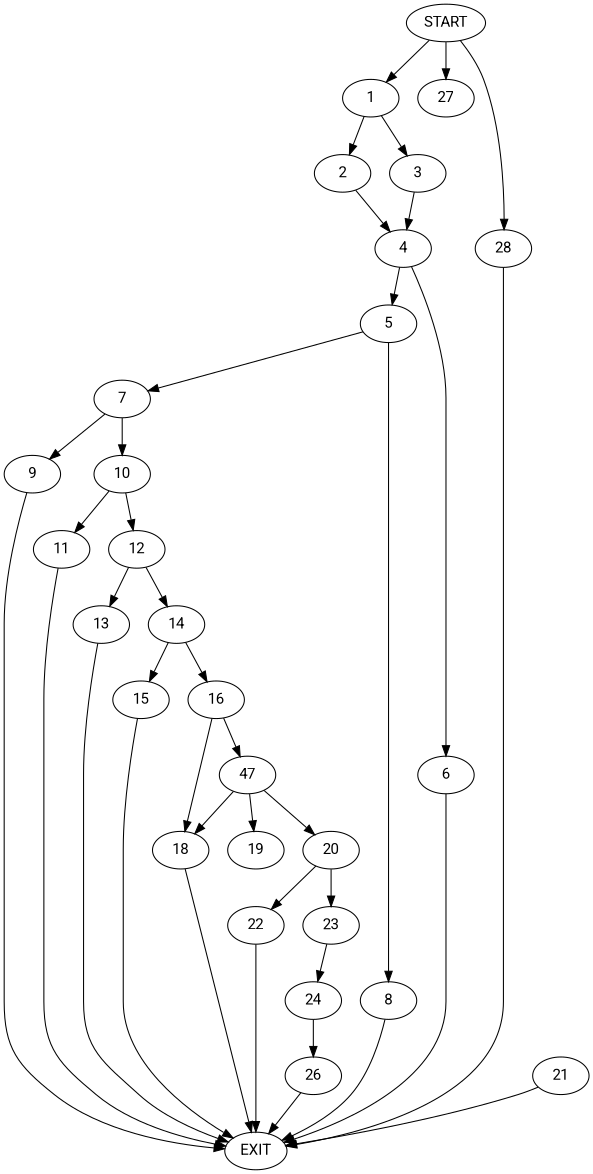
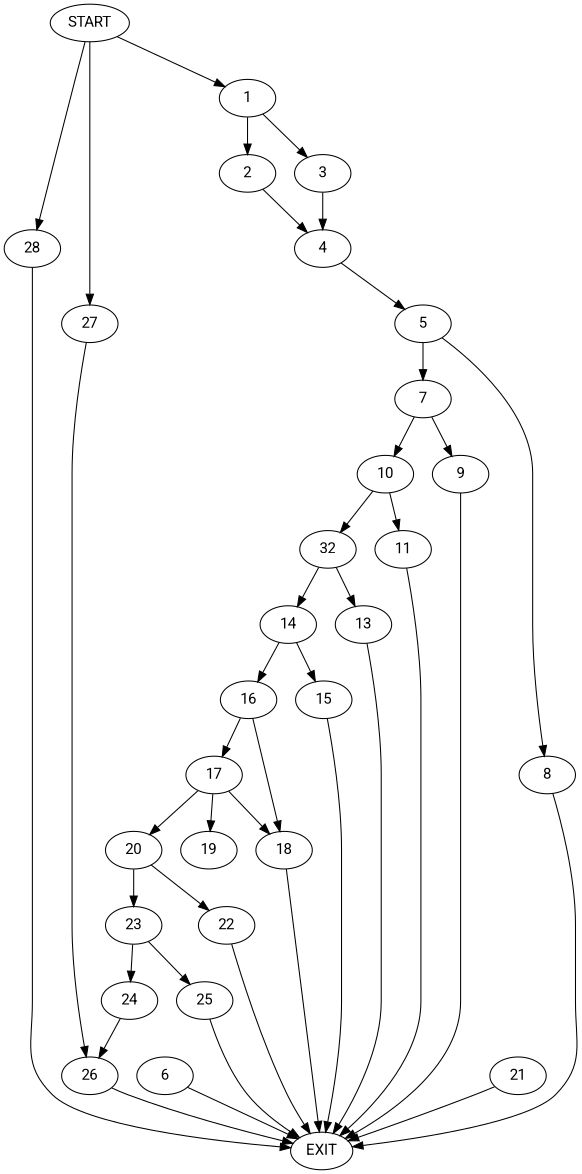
edge "4" -> "6": removed
node "12": label "12" -> "32"
edge "27" -> "26": added
node "47": label "47" -> "17"
node "25": added
